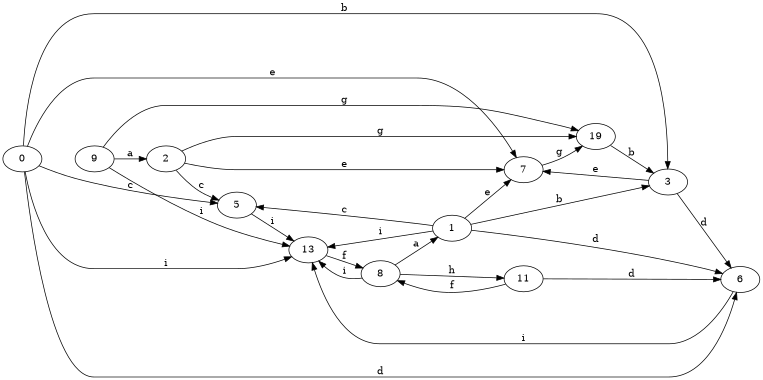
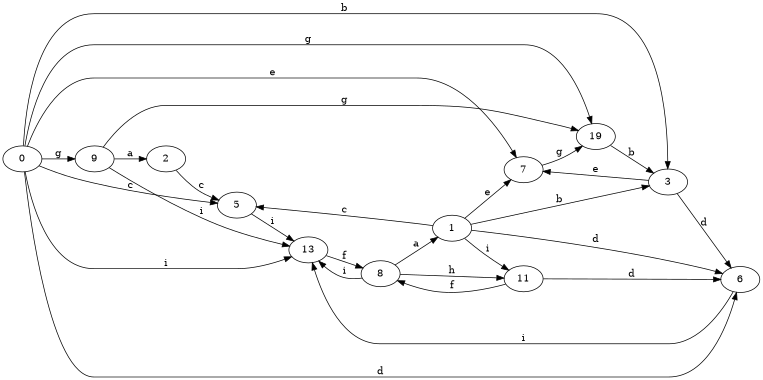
edge "2" -> "19": now "0" -> "19"
edge "0" -> "9": added, label "g"
edge "2" -> "7": removed, label "e"
edge "1" -> "13": now "1" -> "11"
